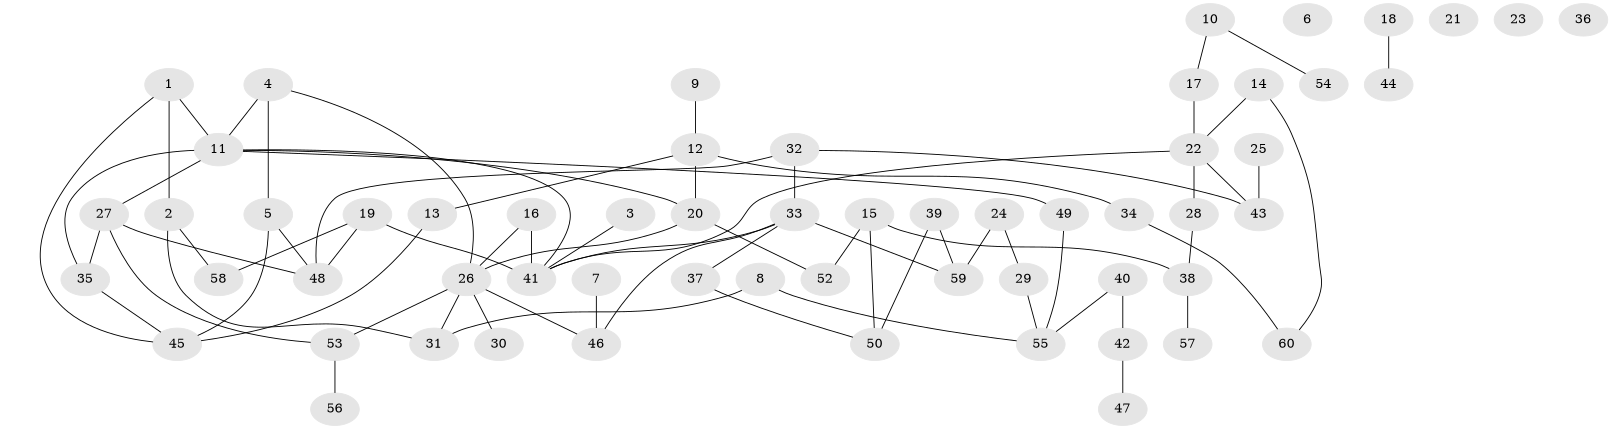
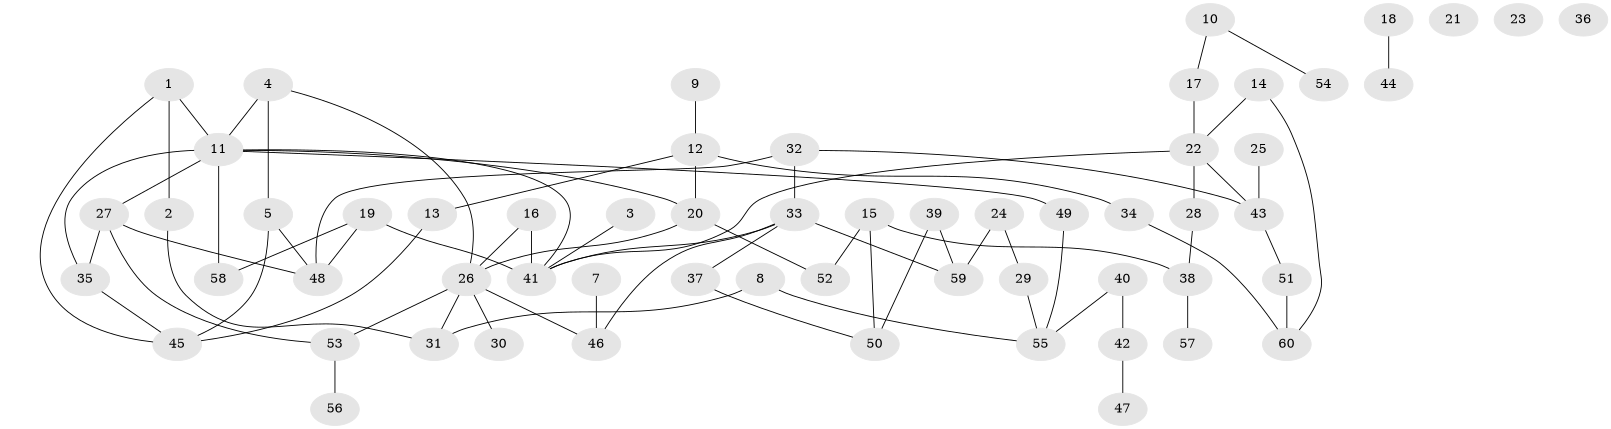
node "6": removed
edge "2" -- "58": now "11" -- "58"
node "51": added
